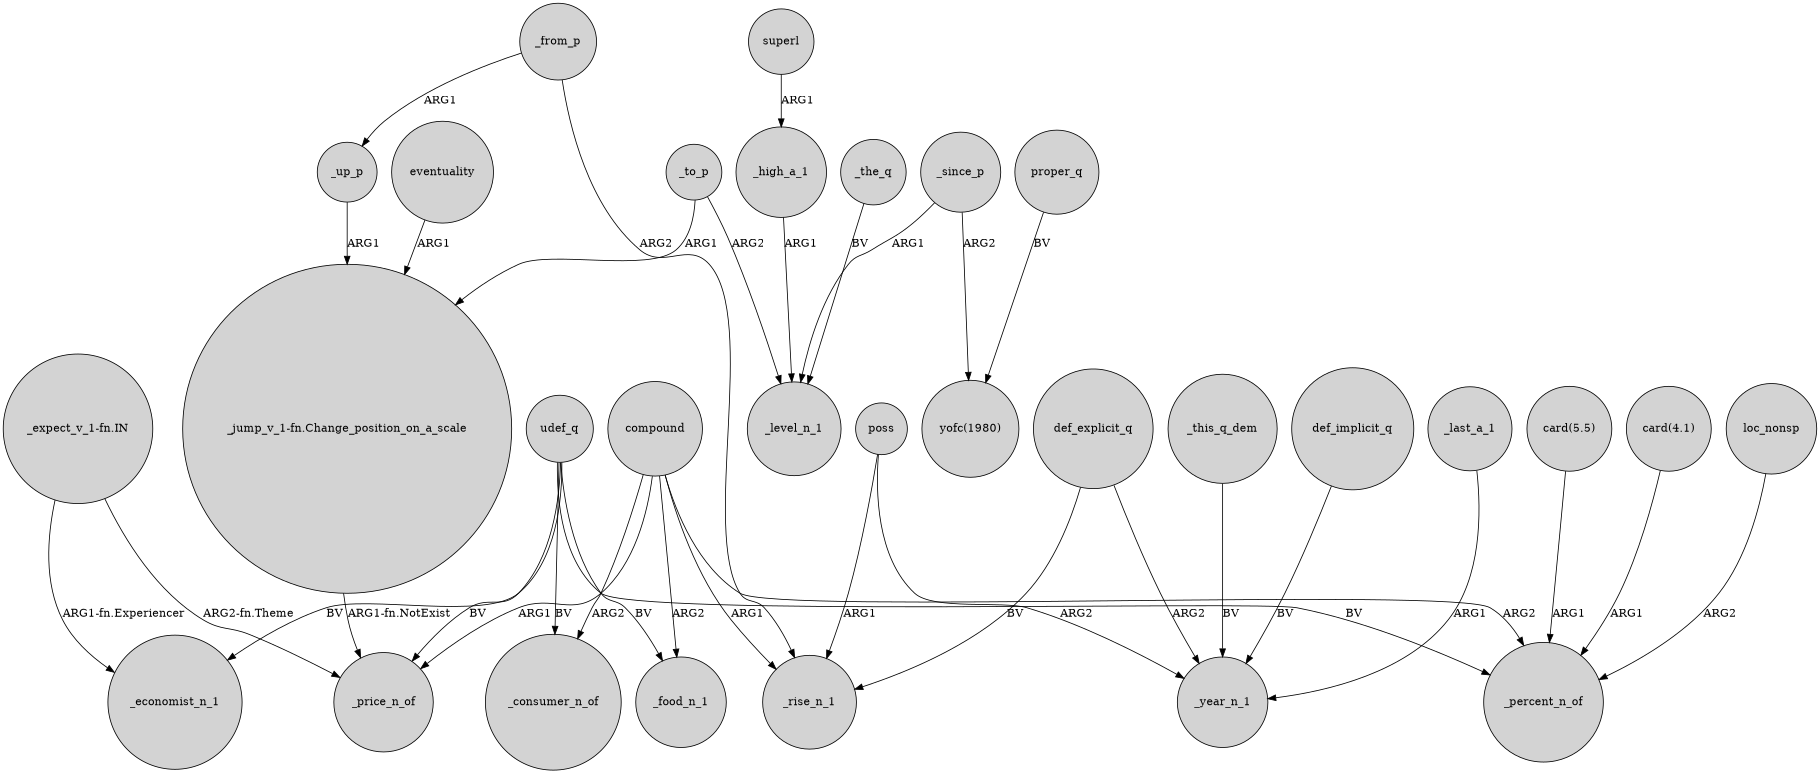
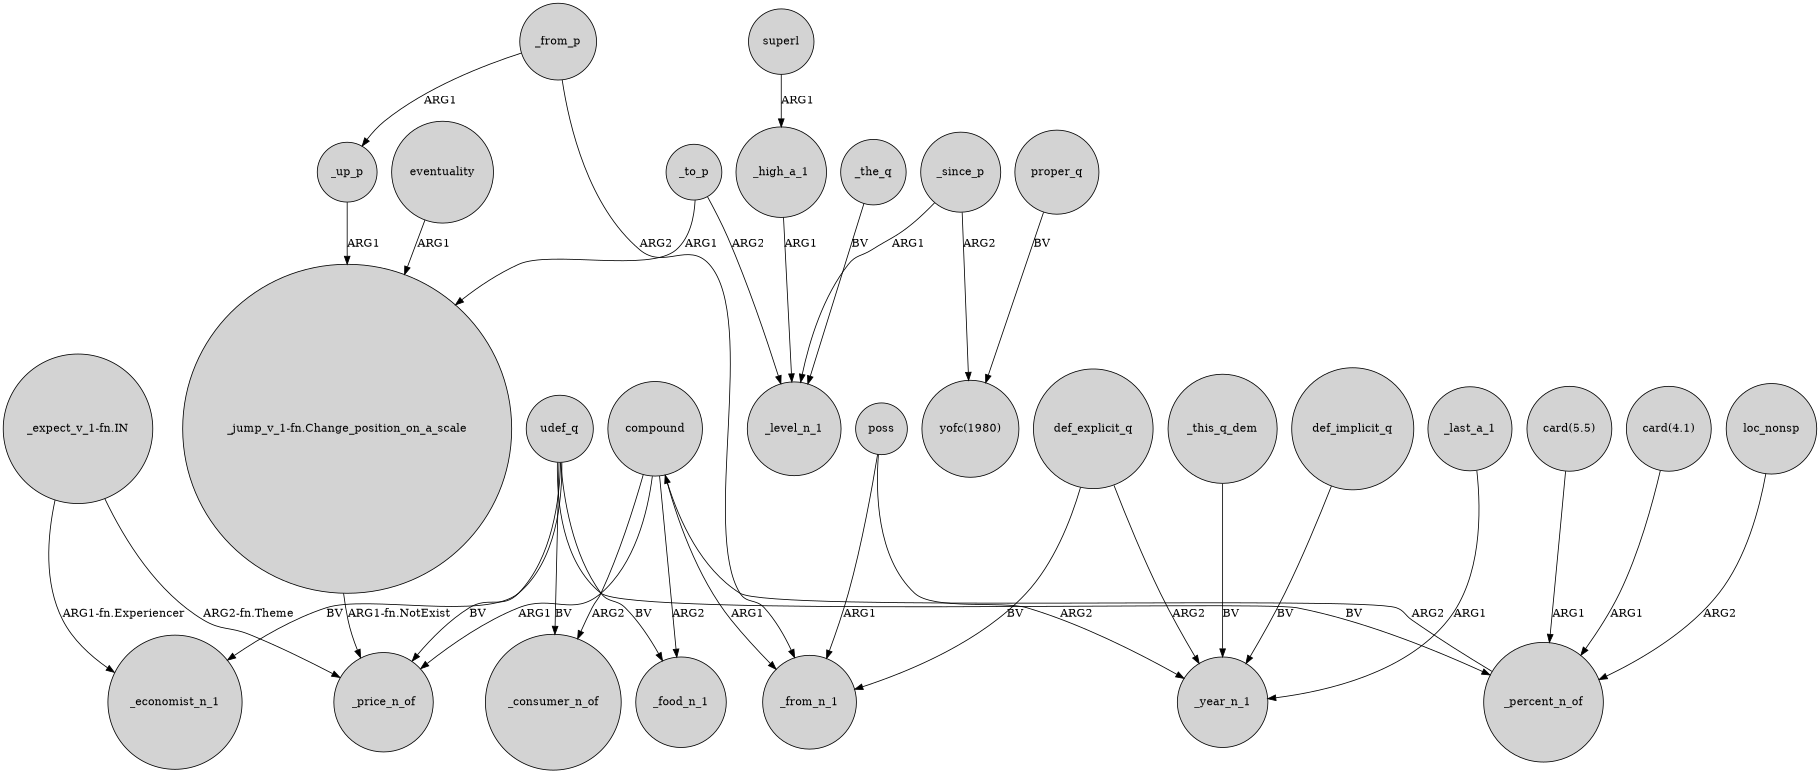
edge "compound" -> "_percent_n_of": reversed
node "_rise_n_1": label "_rise_n_1" -> "_from_n_1"
